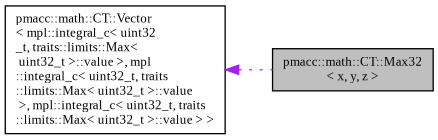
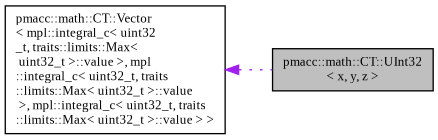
node "pmacc::math::CT::Max32 < x, y, z >": label "pmacc::math::CT::Max32 < x, y, z >" -> "pmacc::math::CT::UInt32 < x, y, z >"
